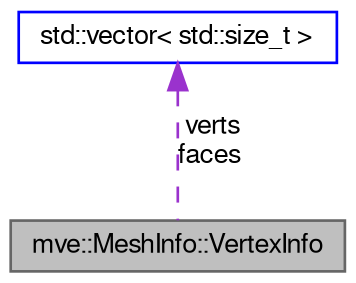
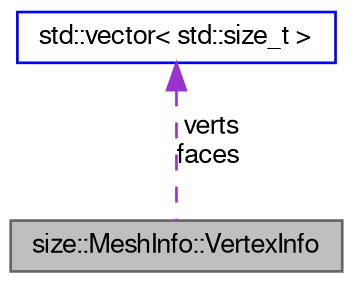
node "mve::MeshInfo::VertexInfo": label "mve::MeshInfo::VertexInfo" -> "size::MeshInfo::VertexInfo"
